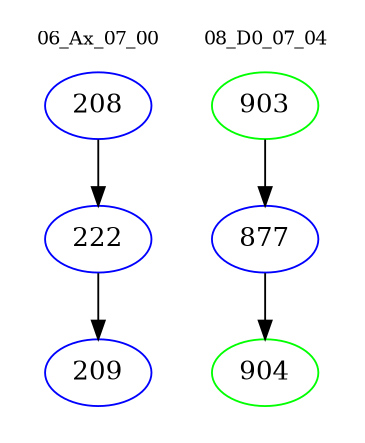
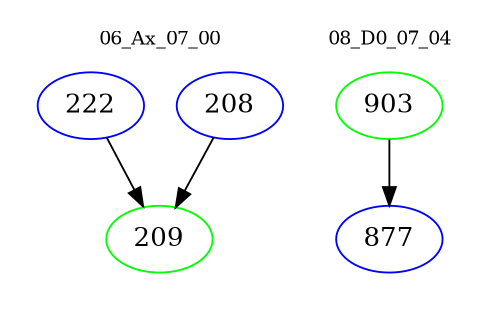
edge "208" -> "222": now "208" -> "209"
node "209": color blue -> green
node "904": removed
